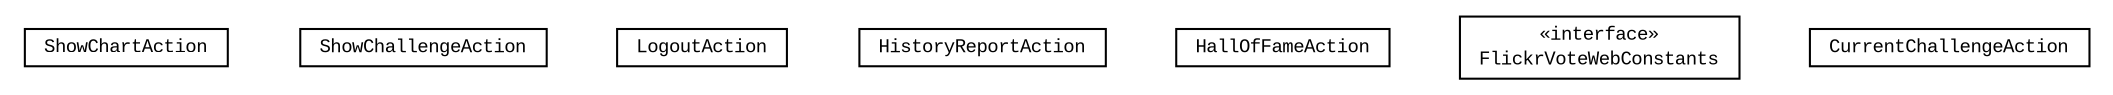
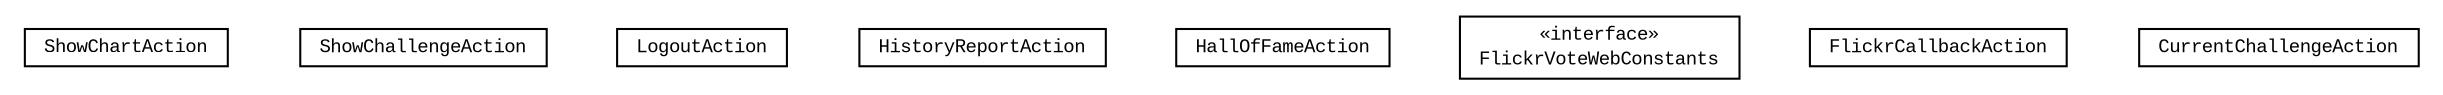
node "FlickrCallbackAction": added
